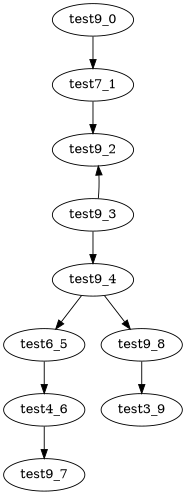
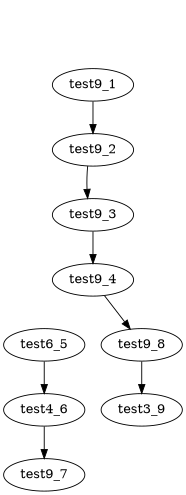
node "test9_0": removed
node "test7_1": label "test7_1" -> "test9_1"
edge "test9_3" -> "test9_2": reversed
edge "test9_4" -> "test6_5": removed
